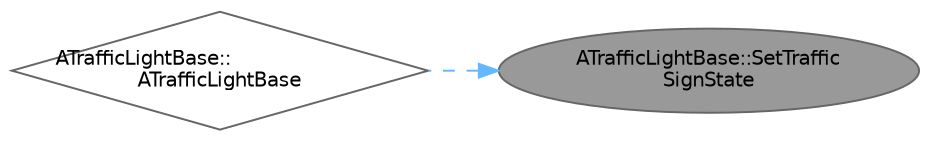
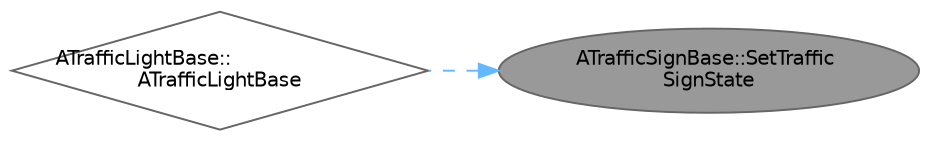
node "ATrafficLightBase::SetTraffic SignState": label "ATrafficLightBase::SetTraffic SignState" -> "ATrafficSignBase::SetTraffic SignState"
